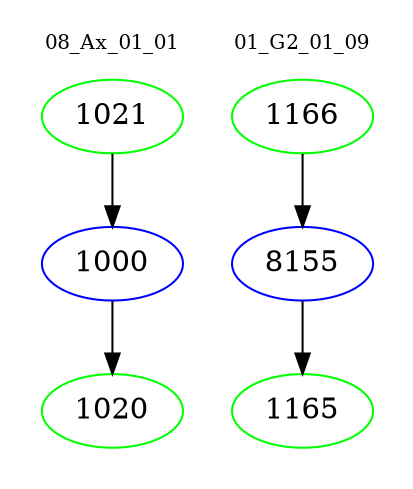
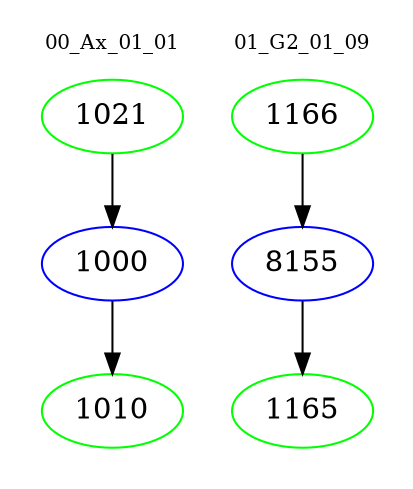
cluster "08_Ax_01_01": label "08_Ax_01_01" -> "00_Ax_01_01"
node "1020": label "1020" -> "1010"
